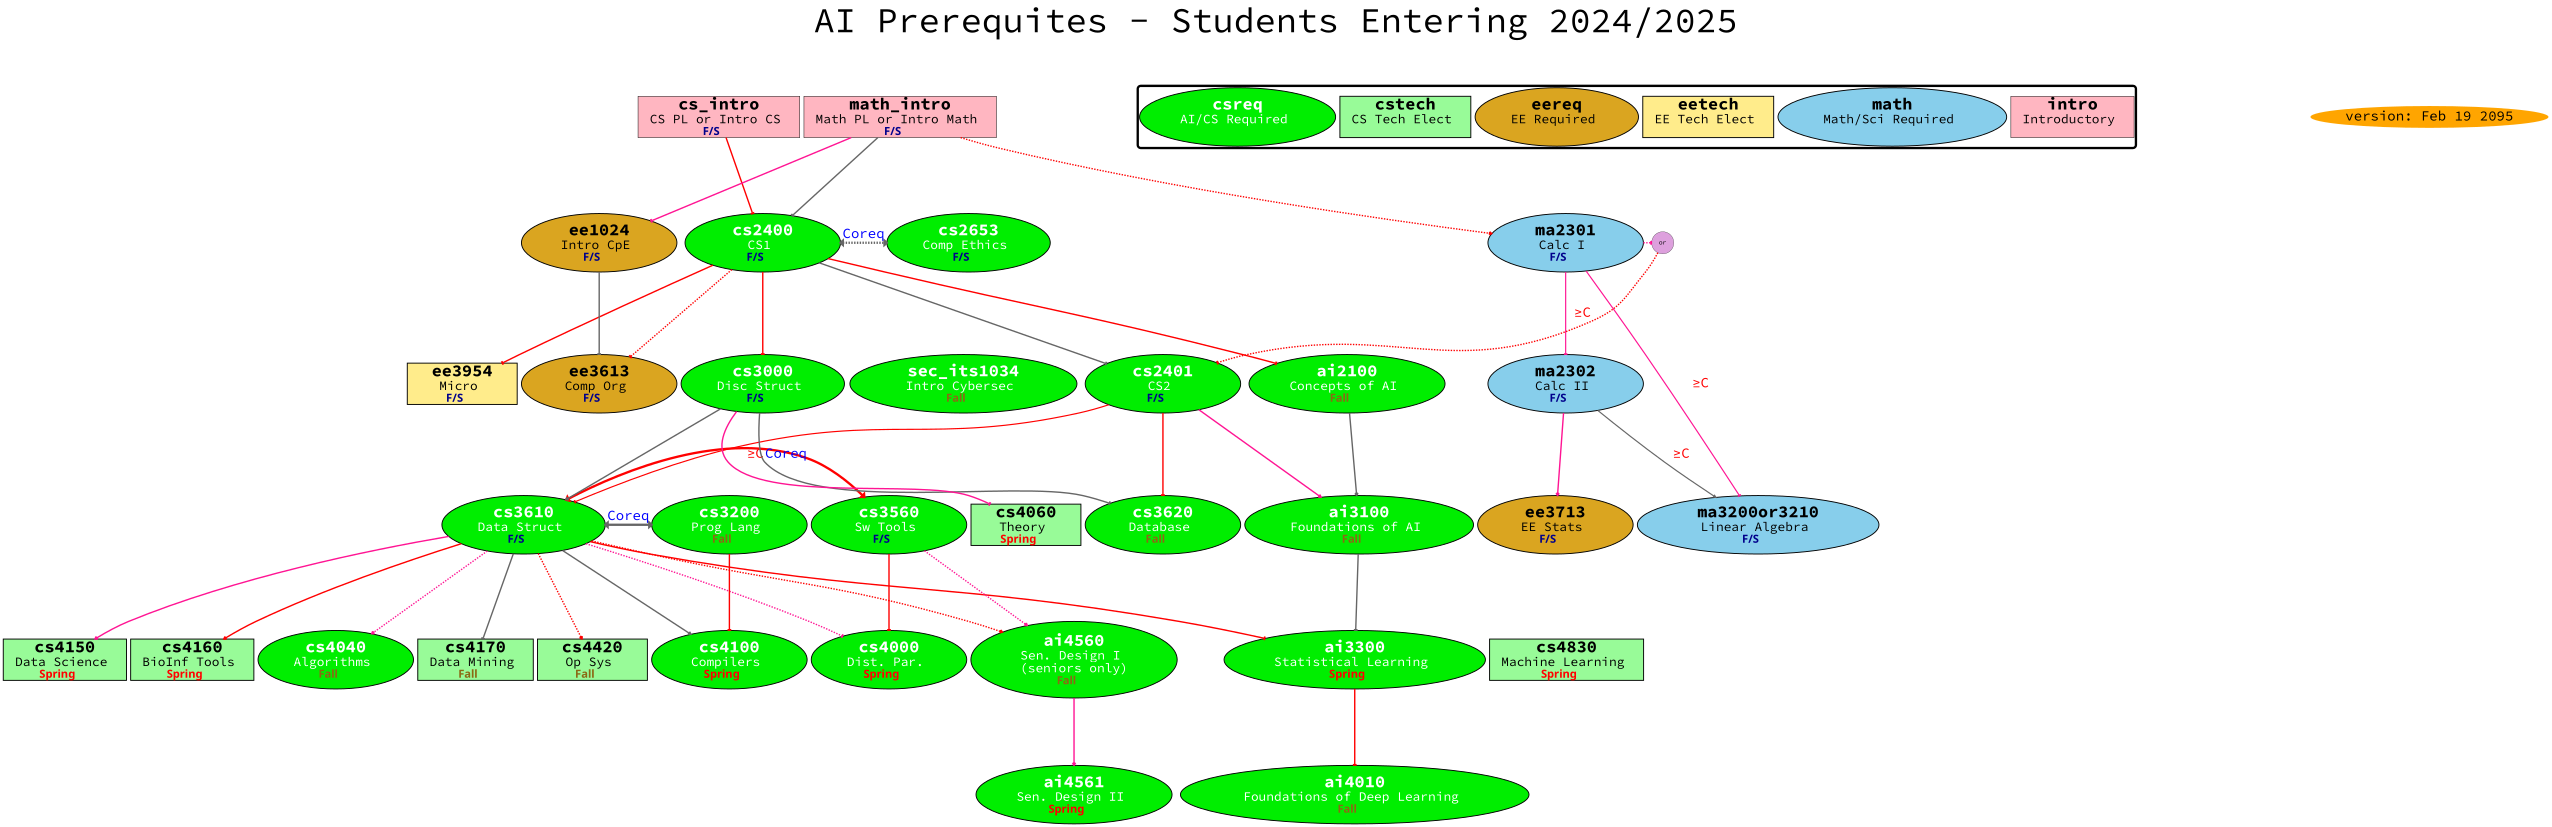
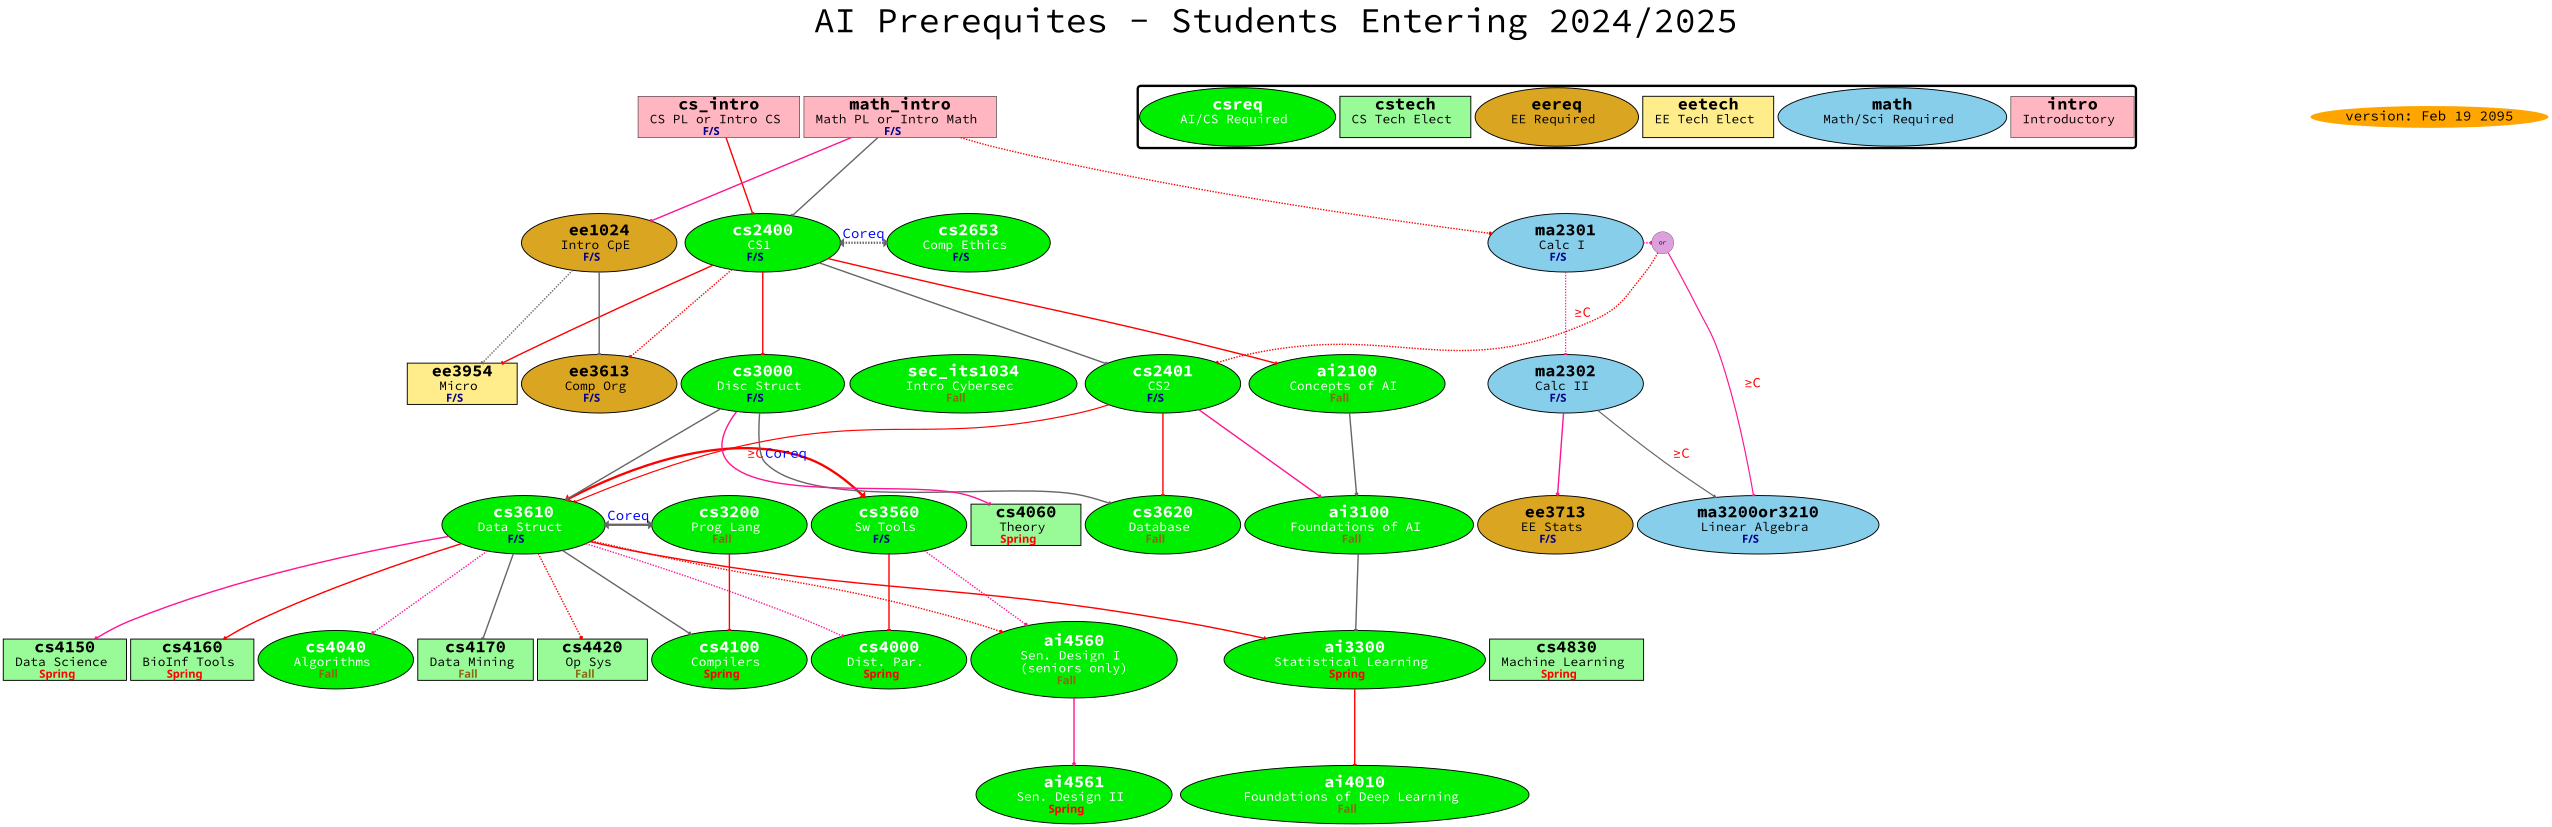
edge "ma2301" -> "ma2302": style bold -> dashed
edge "ee1024" -> "ee3954": added
edge "ma2301" -> "ma3200or3210": now "or" -> "ma3200or3210"
